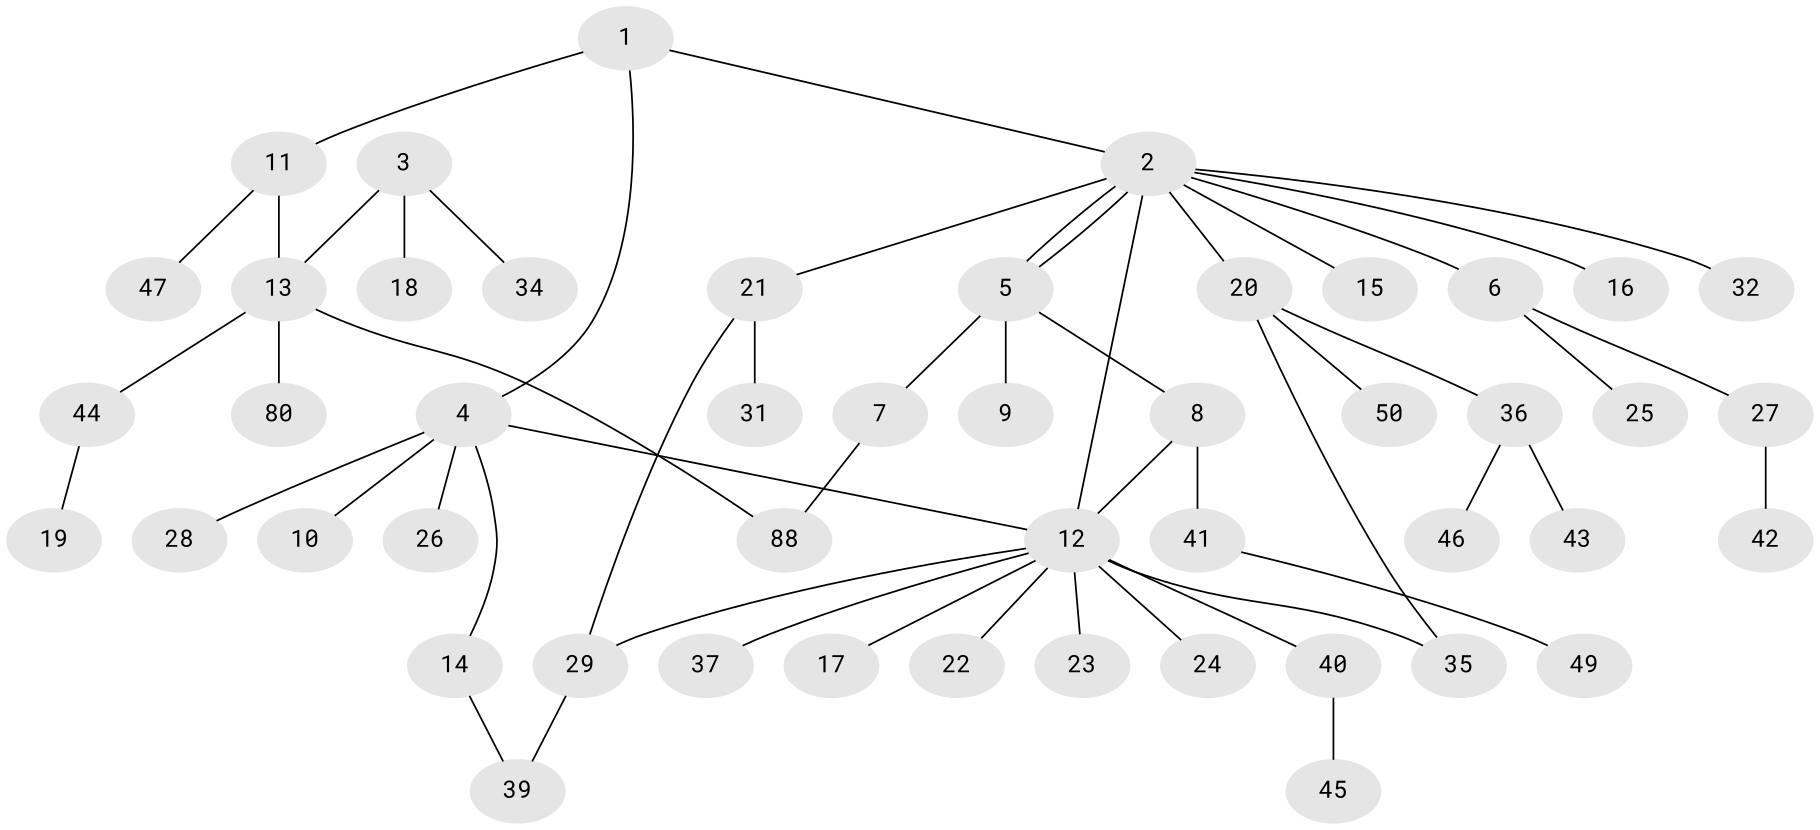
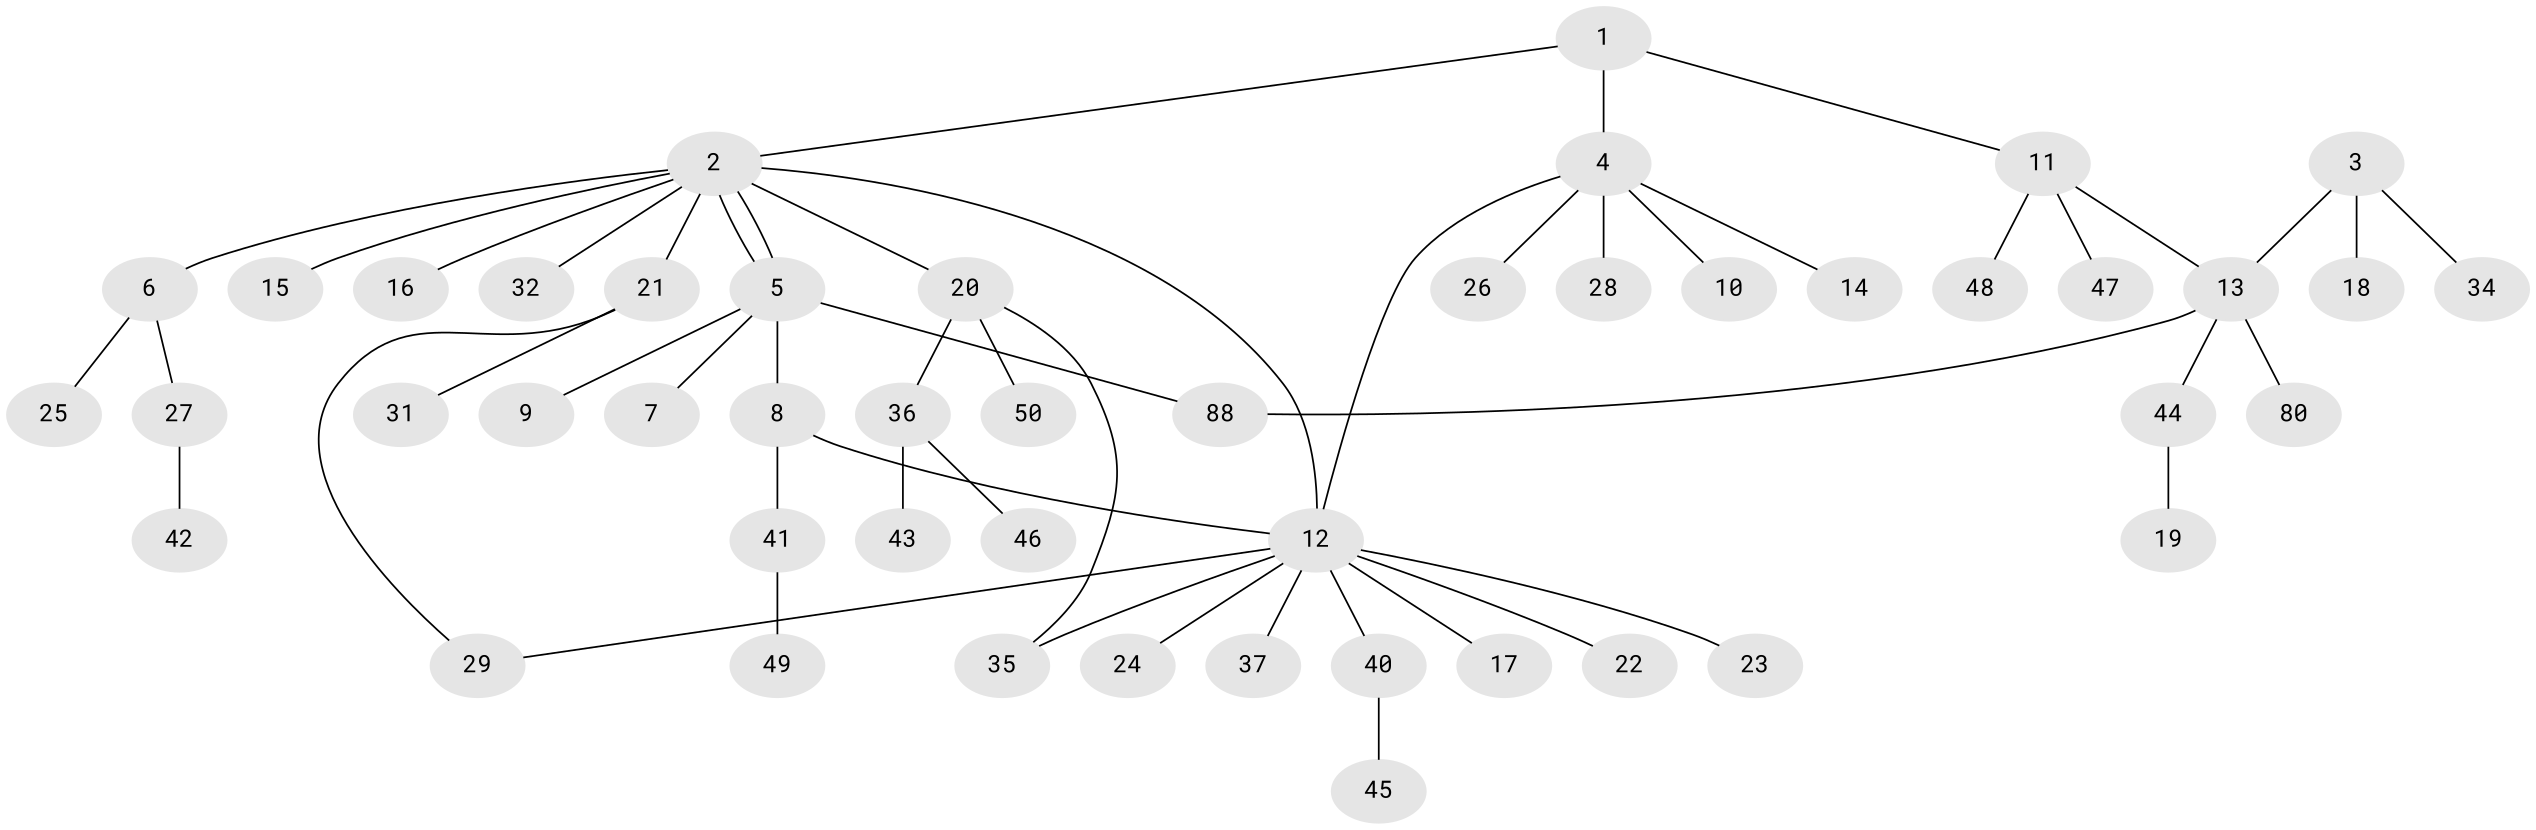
node "48": added
edge "7" -- "88": now "5" -- "88"
node "39": removed
